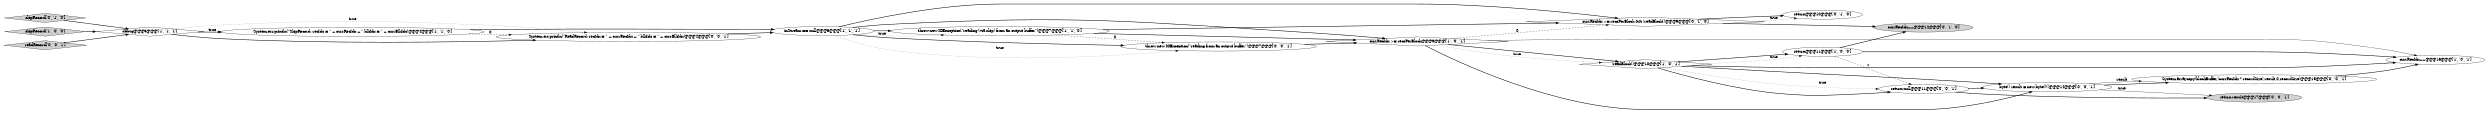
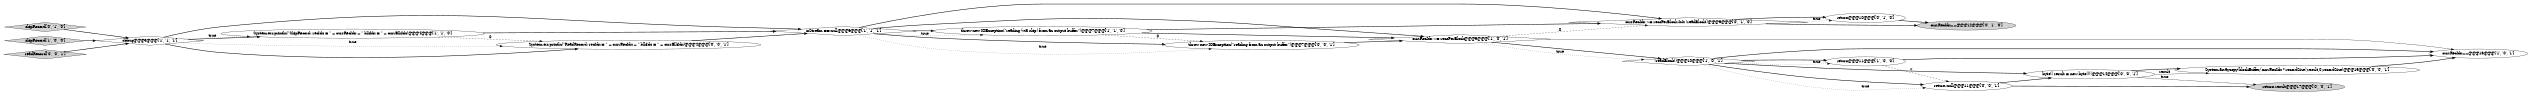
edge "debug@@@3@@@['1', '1', '1']" -> "inStream == null@@@6@@@['1', '1', '1']": added
node "inStream == null@@@6@@@['1', '1', '1']": shape ellipse -> diamond
edge "return@@@11@@@['1', '0', '0']" -> "currRecIdx++@@@12@@@['0', '1', '0']": now "return@@@10@@@['0', '1', '0']" -> "currRecIdx++@@@12@@@['0', '1', '0']"
edge "currRecIdx >= recsPerBlock@@@9@@@['1', '0', '1']" -> "byte(( result = new byte((((@@@14@@@['0', '0', '1']": removed
